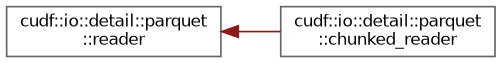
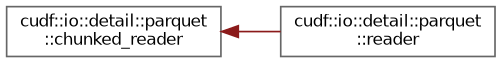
edge "cudf::io::detail::parquet ::chunked_reader" -> "cudf::io::detail::parquet ::reader": reversed
